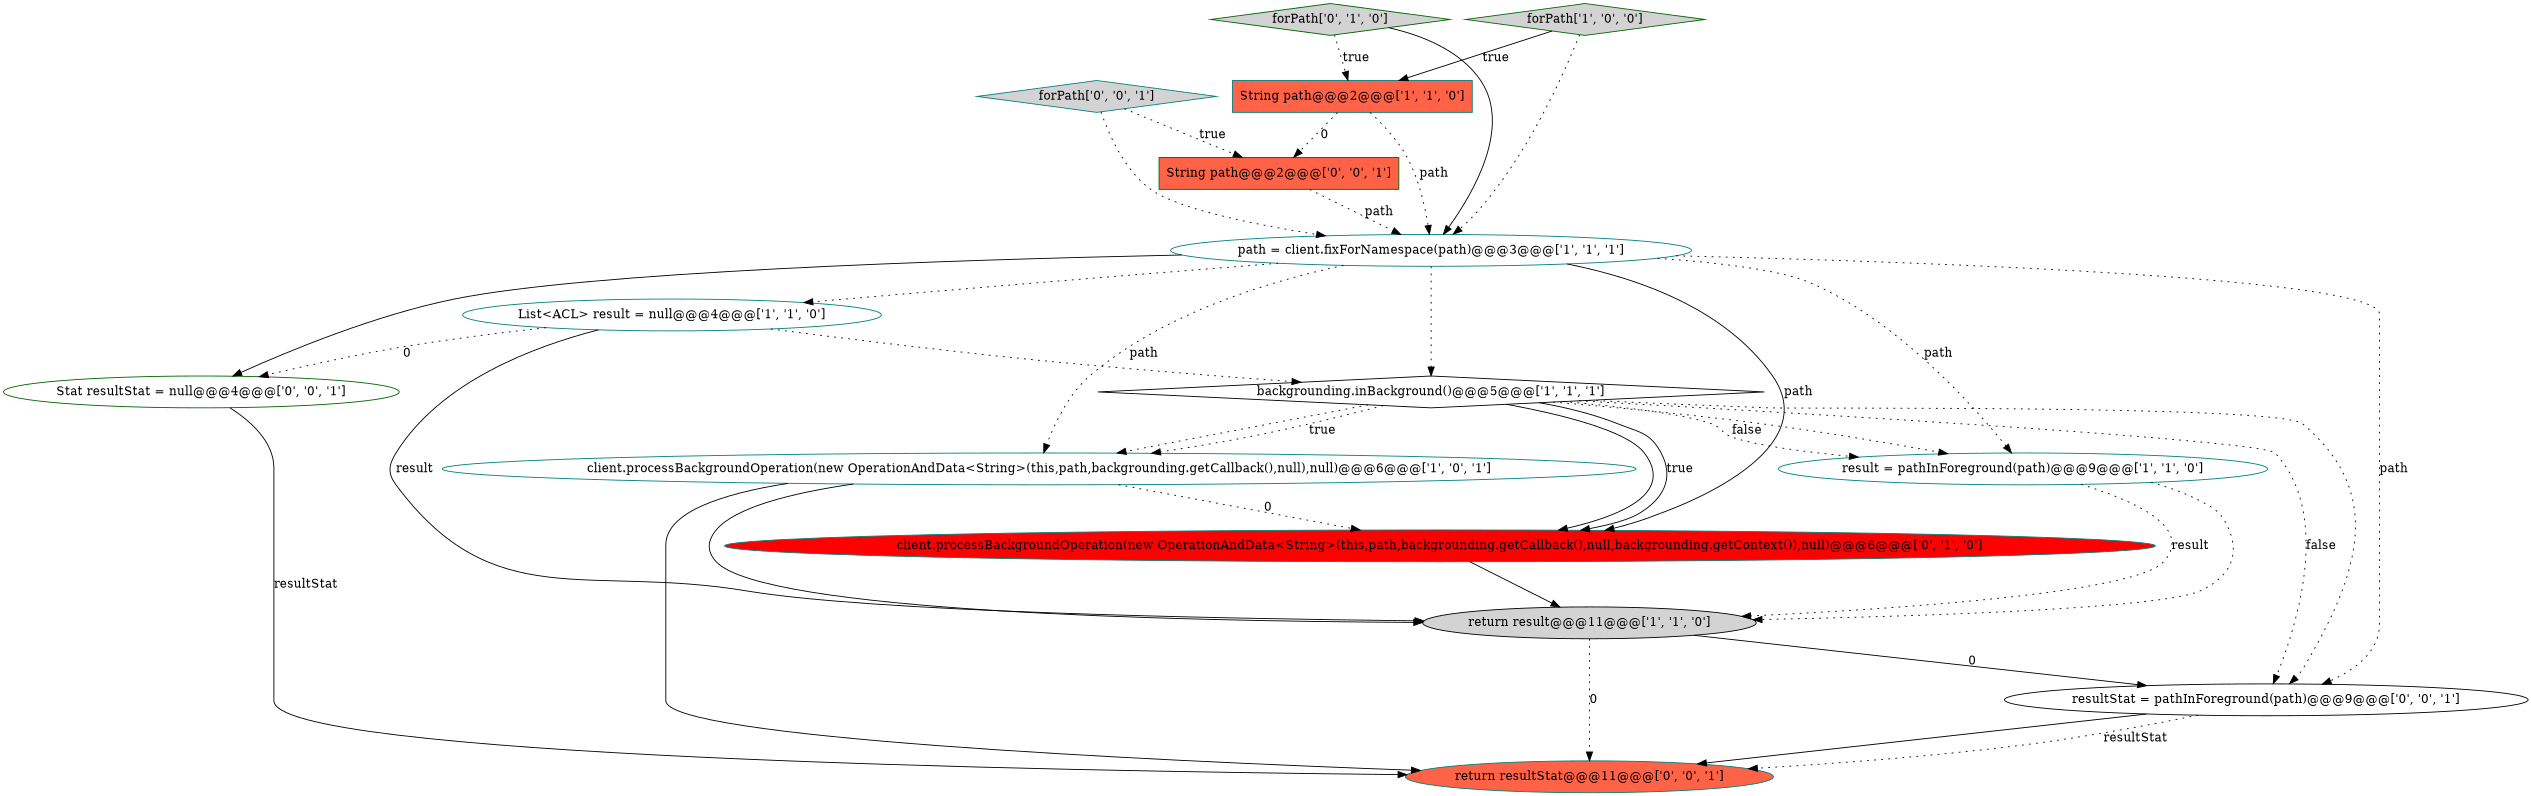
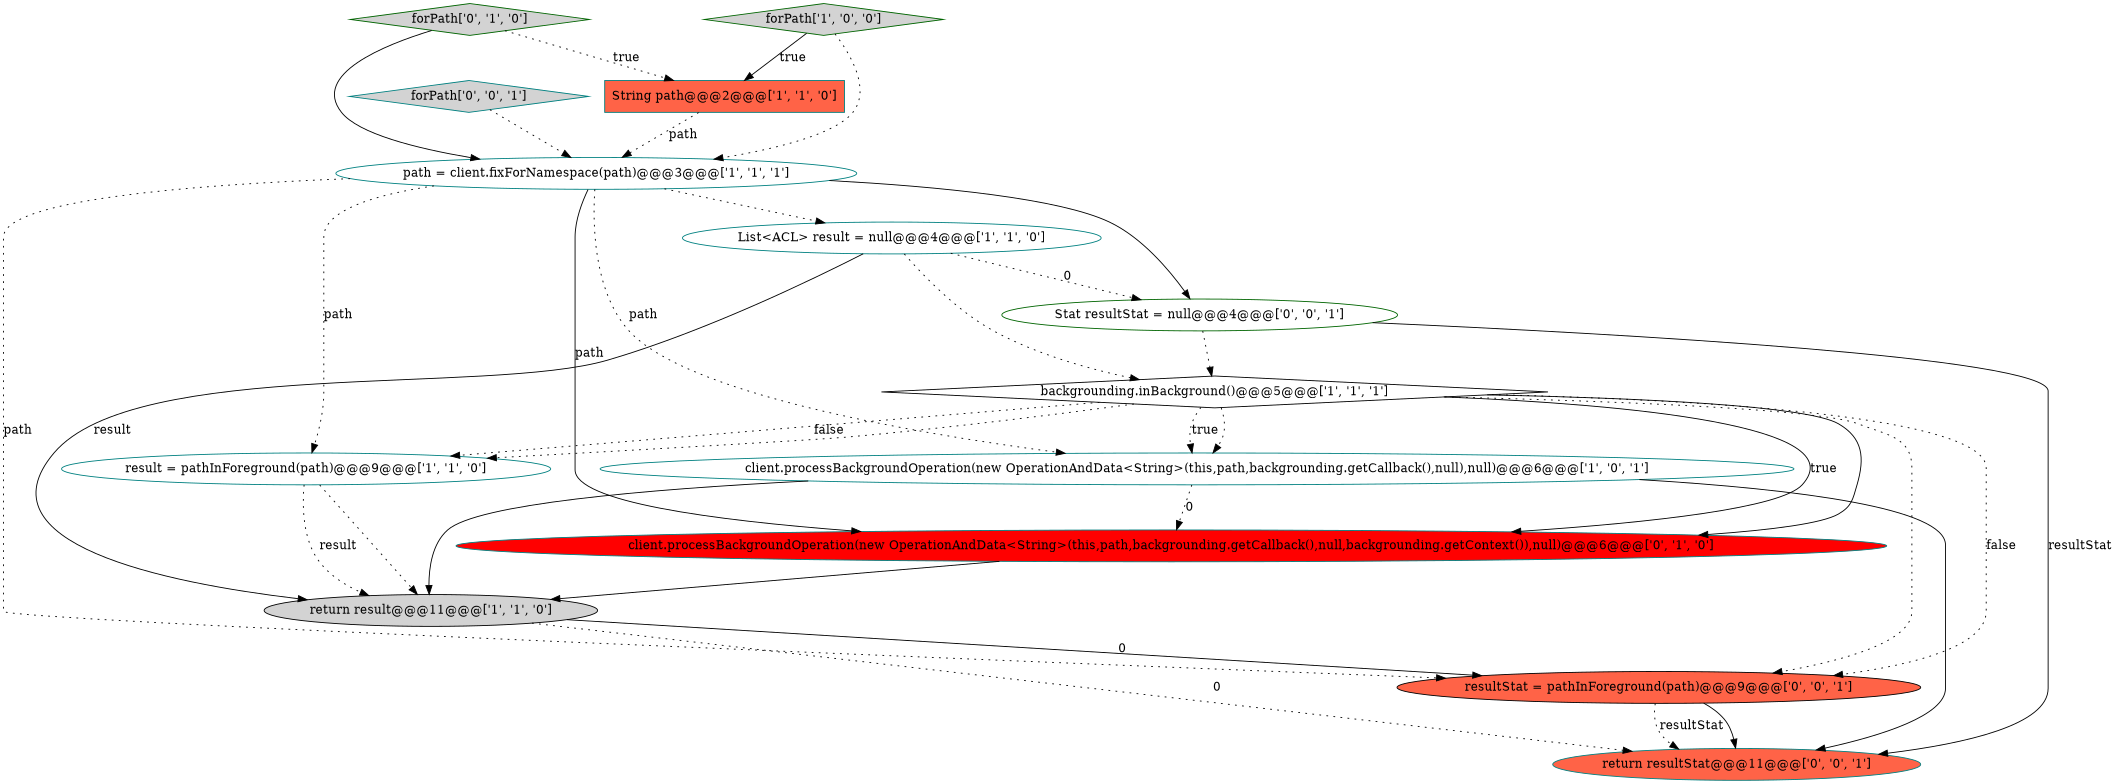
node "String path@@@2@@@['0', '0', '1']": removed
edge "path = client.fixForNamespace(path)@@@3@@@['1', '1', '1']" -> "backgrounding.inBackground()@@@5@@@['1', '1', '1']": now "Stat resultStat = null@@@4@@@['0', '0', '1']" -> "backgrounding.inBackground()@@@5@@@['1', '1', '1']"
node "resultStat = pathInForeground(path)@@@9@@@['0', '0', '1']": fillcolor white -> tomato
